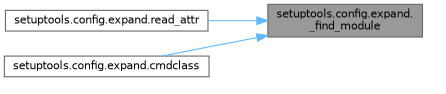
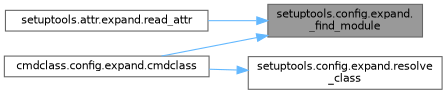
node "setuptools.config.expand.read_attr": label "setuptools.config.expand.read_attr" -> "setuptools.attr.expand.read_attr"
node "setuptools.config.expand.cmdclass": label "setuptools.config.expand.cmdclass" -> "cmdclass.config.expand.cmdclass"
node "setuptools.config.expand.resolve _class": added
